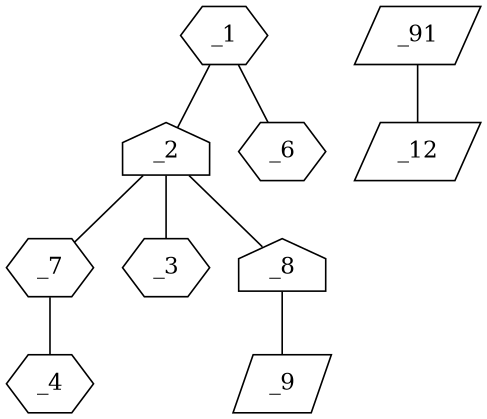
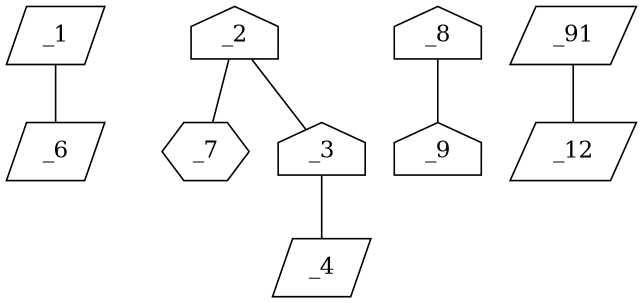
node "_1": shape hexagon -> parallelogram
edge "_1" -- "_2": removed
node "_6": shape hexagon -> parallelogram
edge "_2" -- "_8": removed
node "_3": shape hexagon -> house
edge "_7" -- "_4": now "_3" -- "_4"
node "_4": shape hexagon -> parallelogram
node "_9": shape parallelogram -> house
